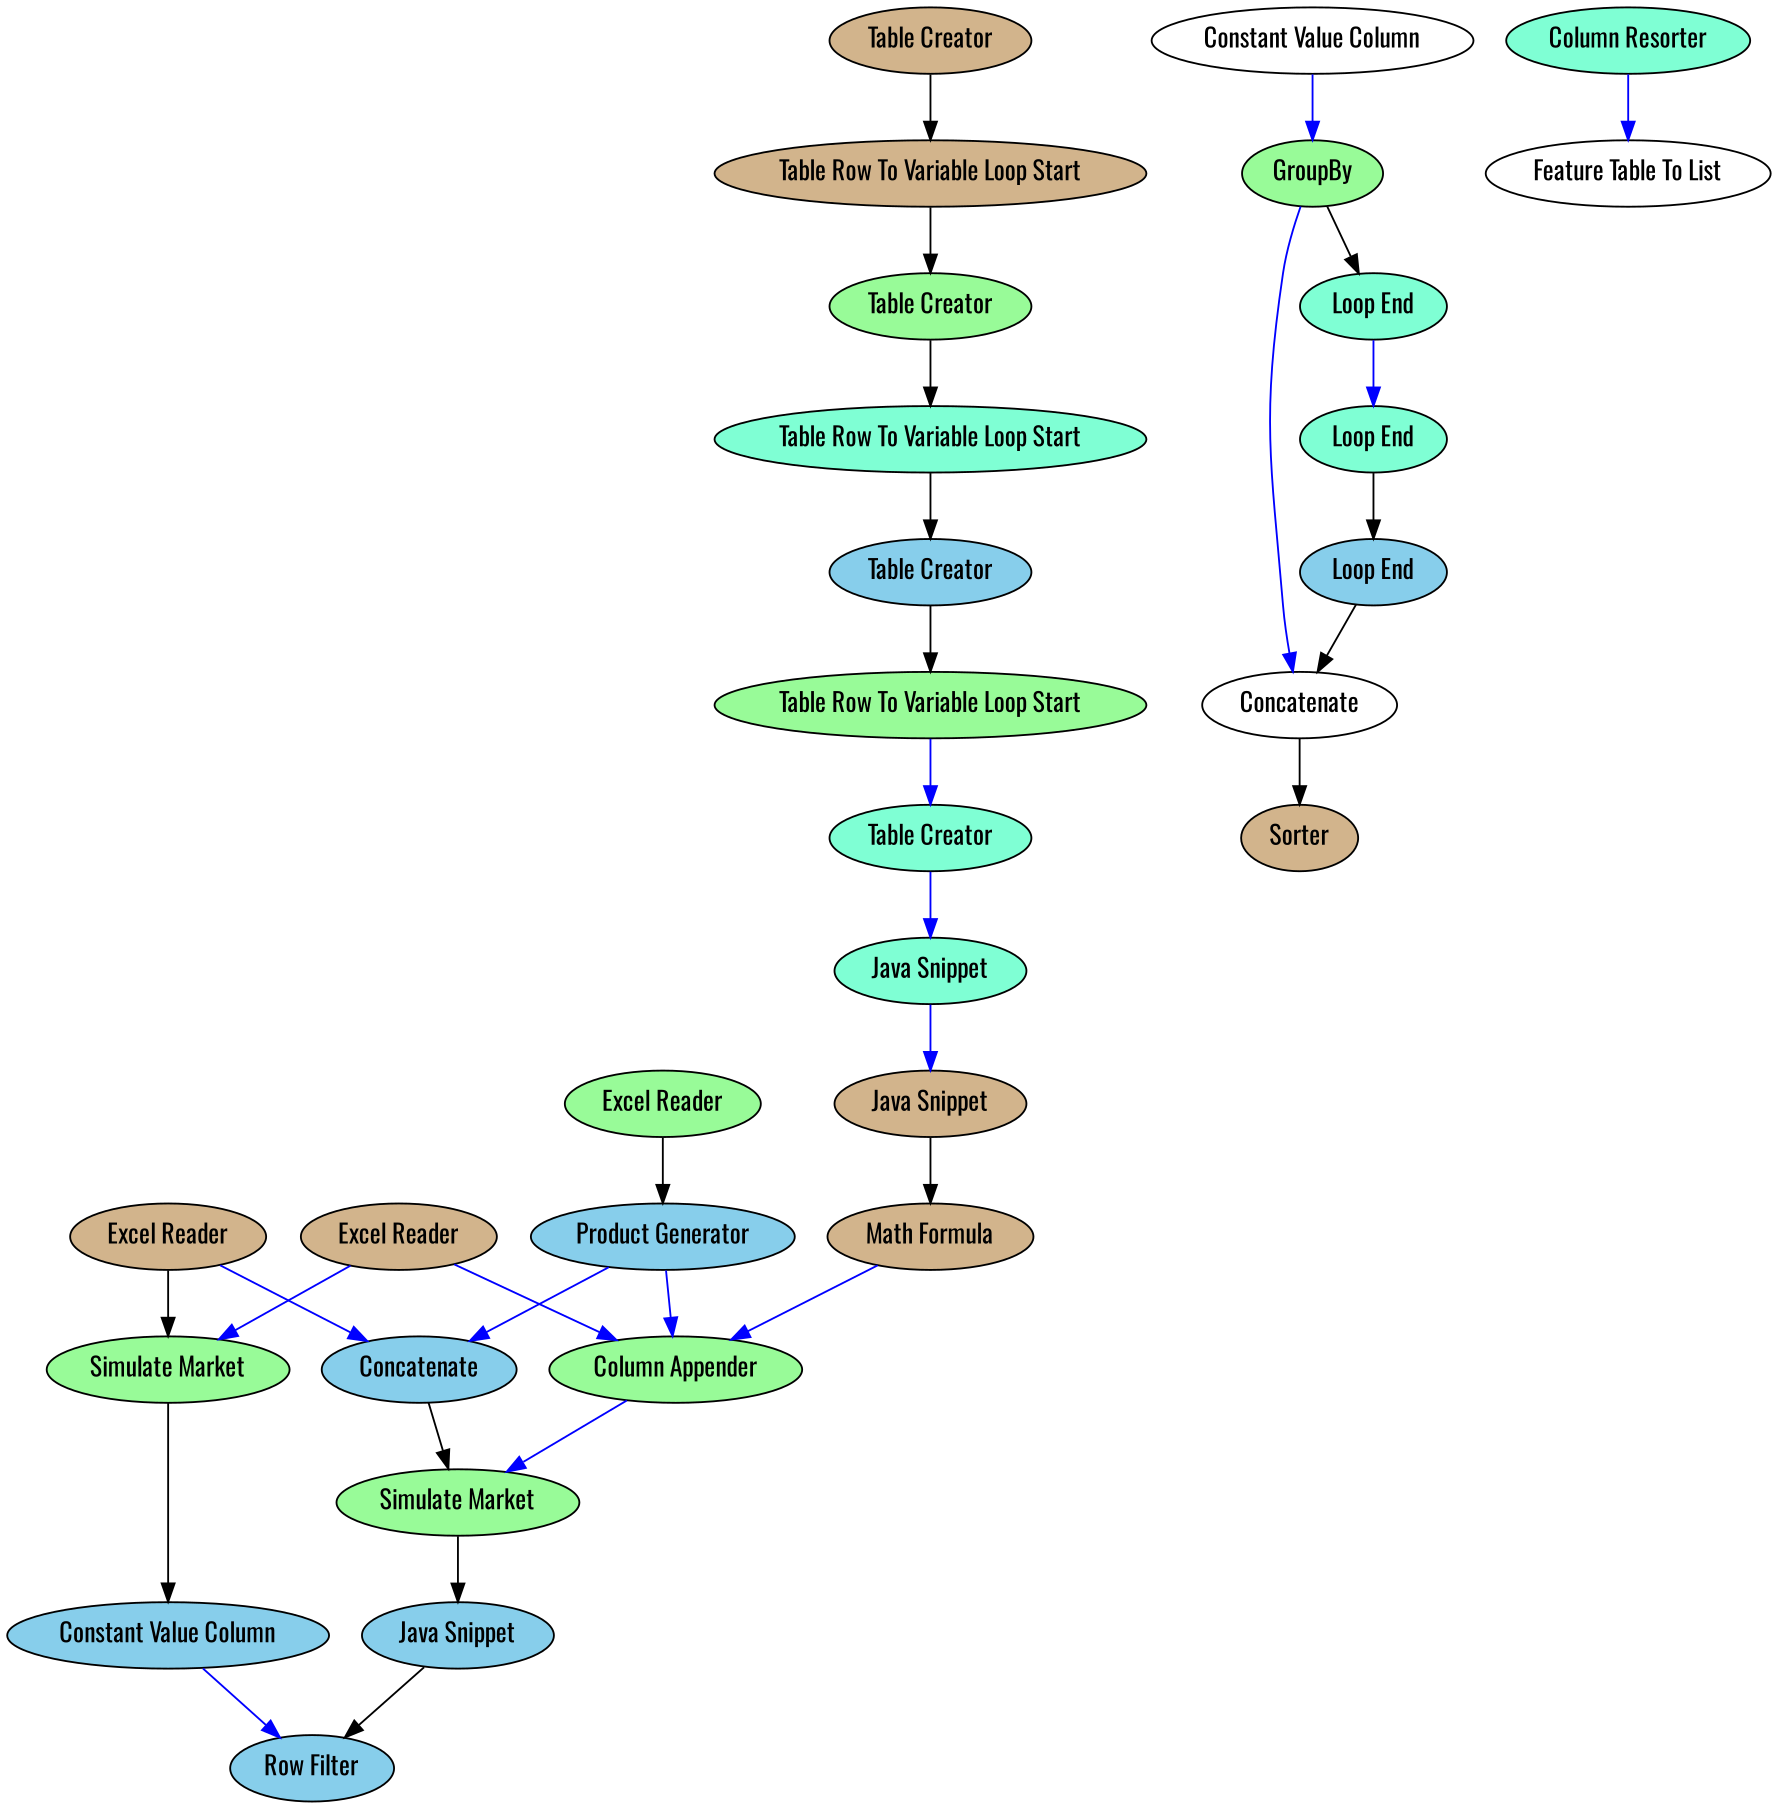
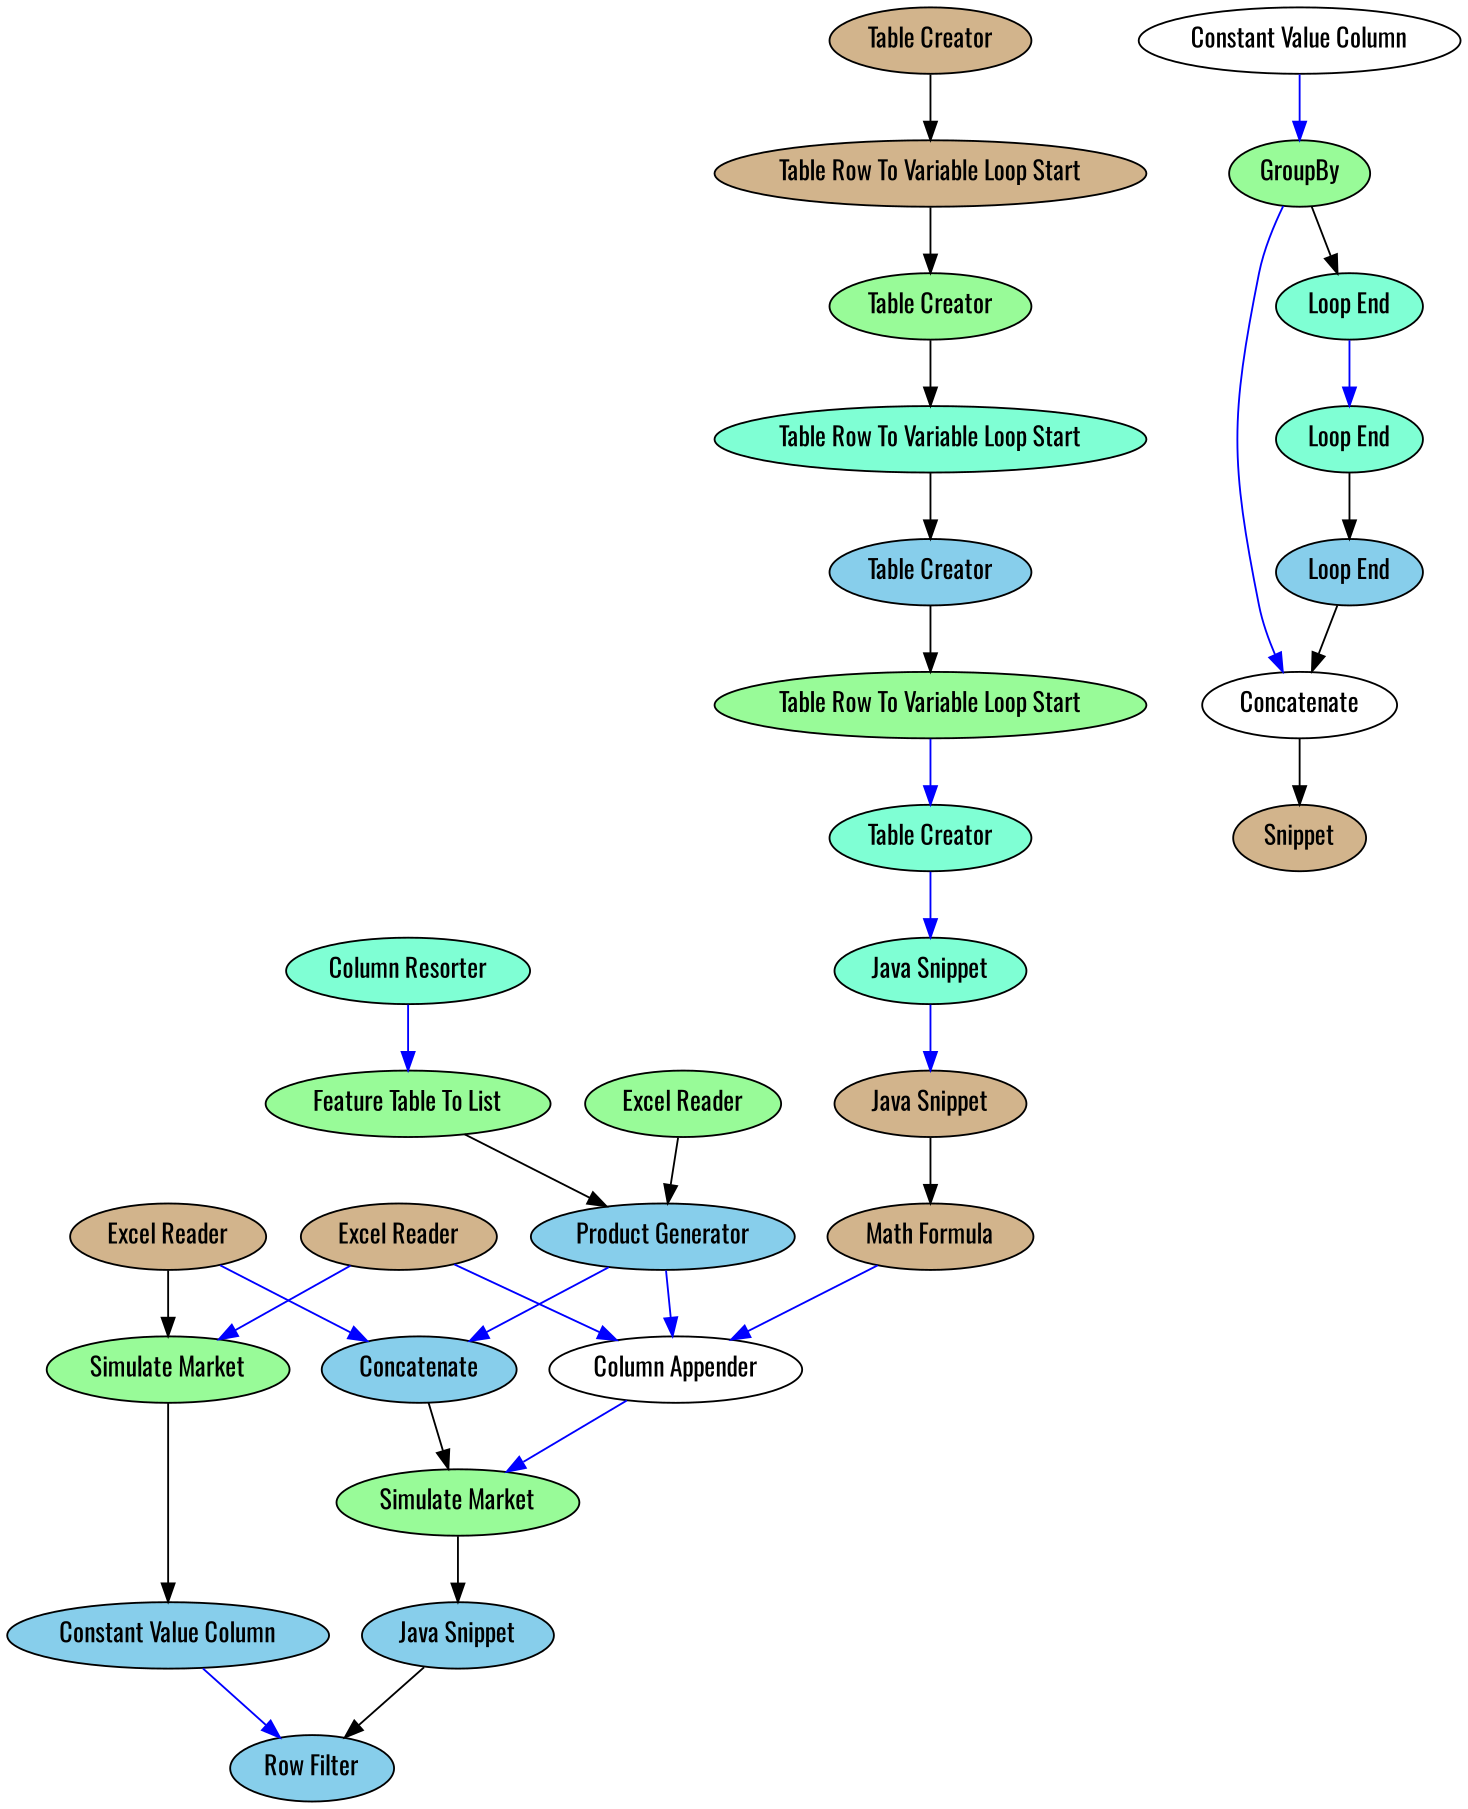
node "Feature Table To List": fillcolor white -> palegreen
node "Sorter": label "Sorter" -> "Snippet"
edge "Feature Table To List" -> "Product Generator": added
node "Column Appender": fillcolor palegreen -> white
